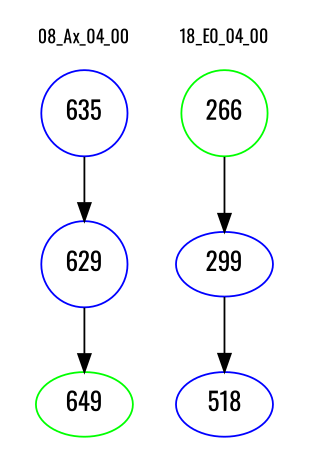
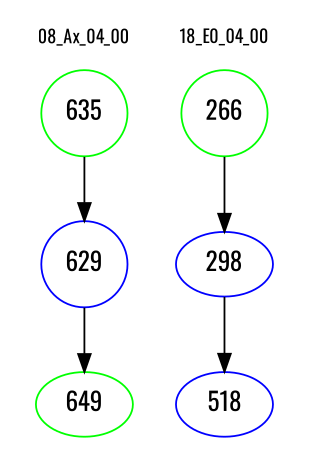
node "635": color blue -> green
node "299": label "299" -> "298"
